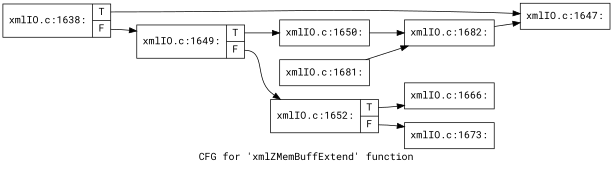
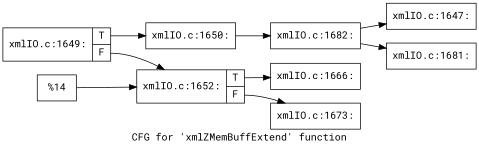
node "xmlIO.c:1638:": removed
edge "xmlIO.c:1681:" -> "xmlIO.c:1682:": reversed
node "%14": added
